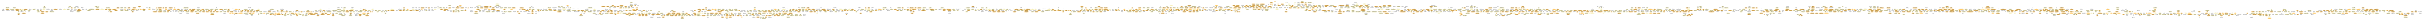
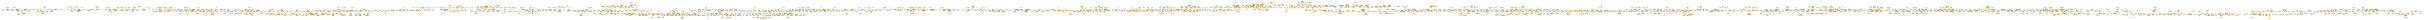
node "evolutionary computation": fillcolor khaki -> orange
